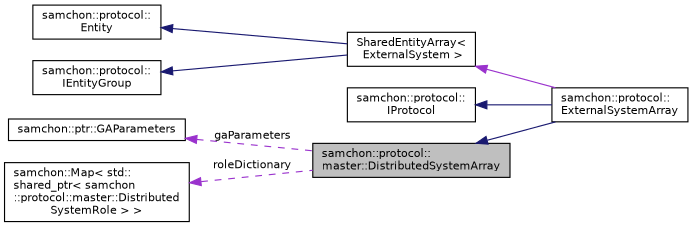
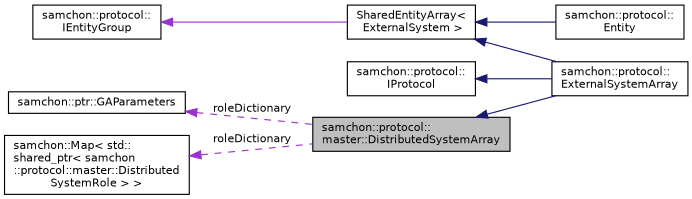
edge "SharedEntityArray< ExternalSystem >" -> "samchon::protocol:: Entity": reversed
edge "SharedEntityArray< ExternalSystem >" -> "samchon::protocol:: IEntityGroup": color midnightblue -> darkorchid3
edge "samchon::protocol:: ExternalSystemArray" -> "SharedEntityArray< ExternalSystem >": color darkorchid3 -> midnightblue
edge "samchon::protocol:: master::DistributedSystemArray" -> "samchon::ptr::GAParameters": label " gaParameters" -> " roleDictionary"
